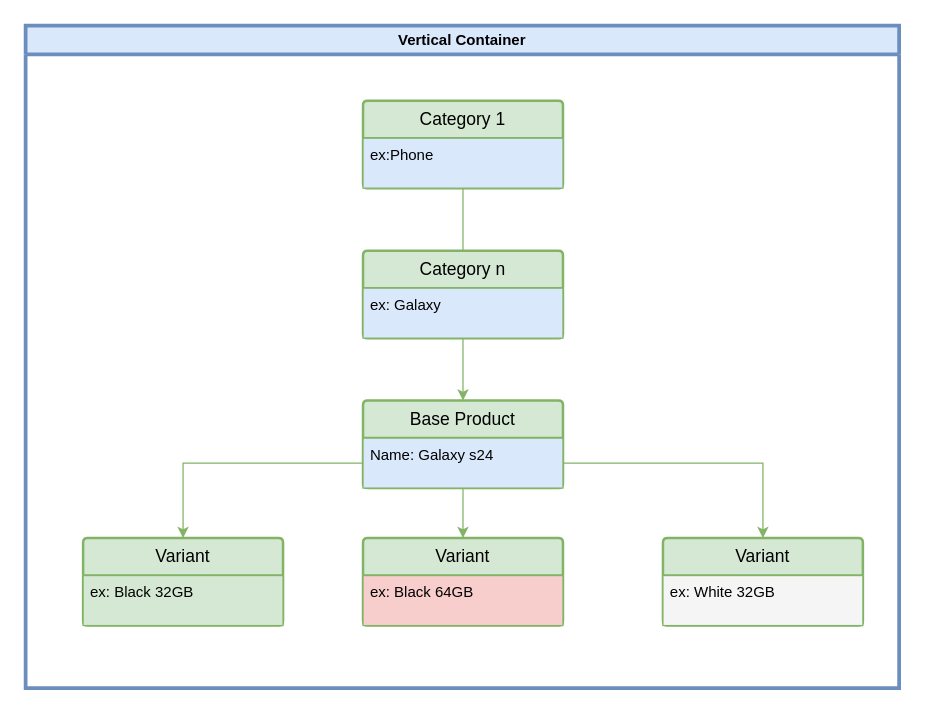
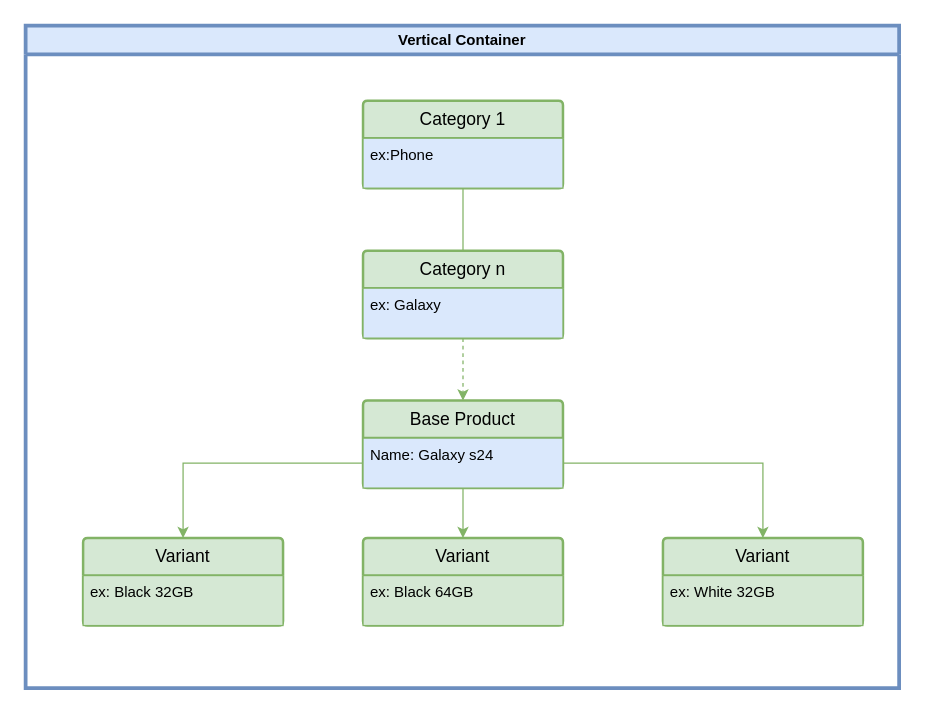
edge "ex: Galaxy" -> "Base Product": style solid -> dashed
node "ex: Black 64GB": fillcolor #f8cecc -> #d5e8d4
node "ex: White 32GB": fillcolor #f5f5f5 -> #d5e8d4
